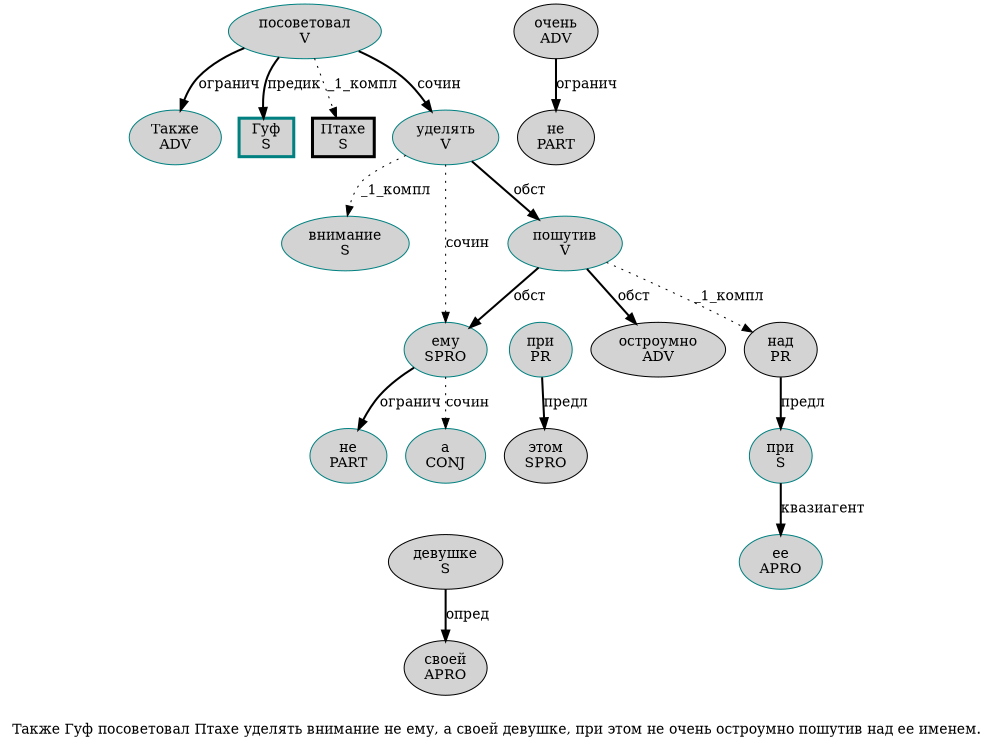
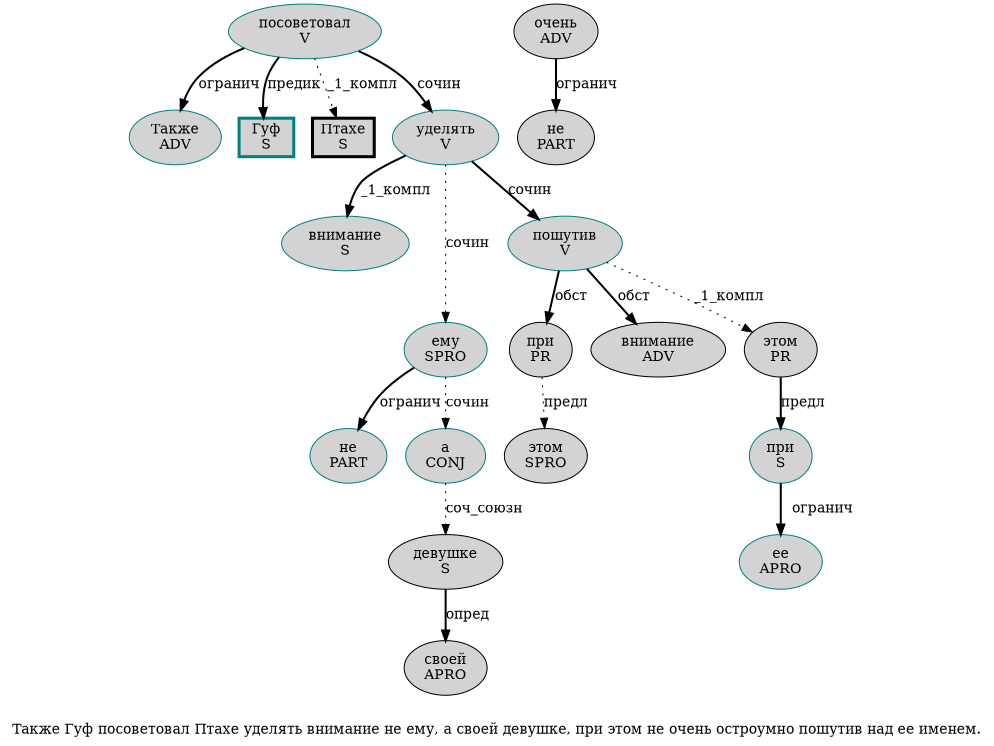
edge "уделять V" -> "внимание S": style dotted -> bold
edge "уделять V" -> "пошутив V": label "обст" -> "сочин"
edge "пошутив V" -> "ему SPRO": now "пошутив V" -> "при PR"
node "при PR": color teal -> black
node "остроумно ADV": label "остроумно ADV" -> "внимание ADV"
node "над PR": label "над PR" -> "этом PR"
edge "при PR" -> "этом SPRO": style bold -> dotted
edge "а CONJ" -> "девушке S": added, label "соч_союзн"
edge "при S" -> "ее APRO": label "квазиагент" -> "огранич"
